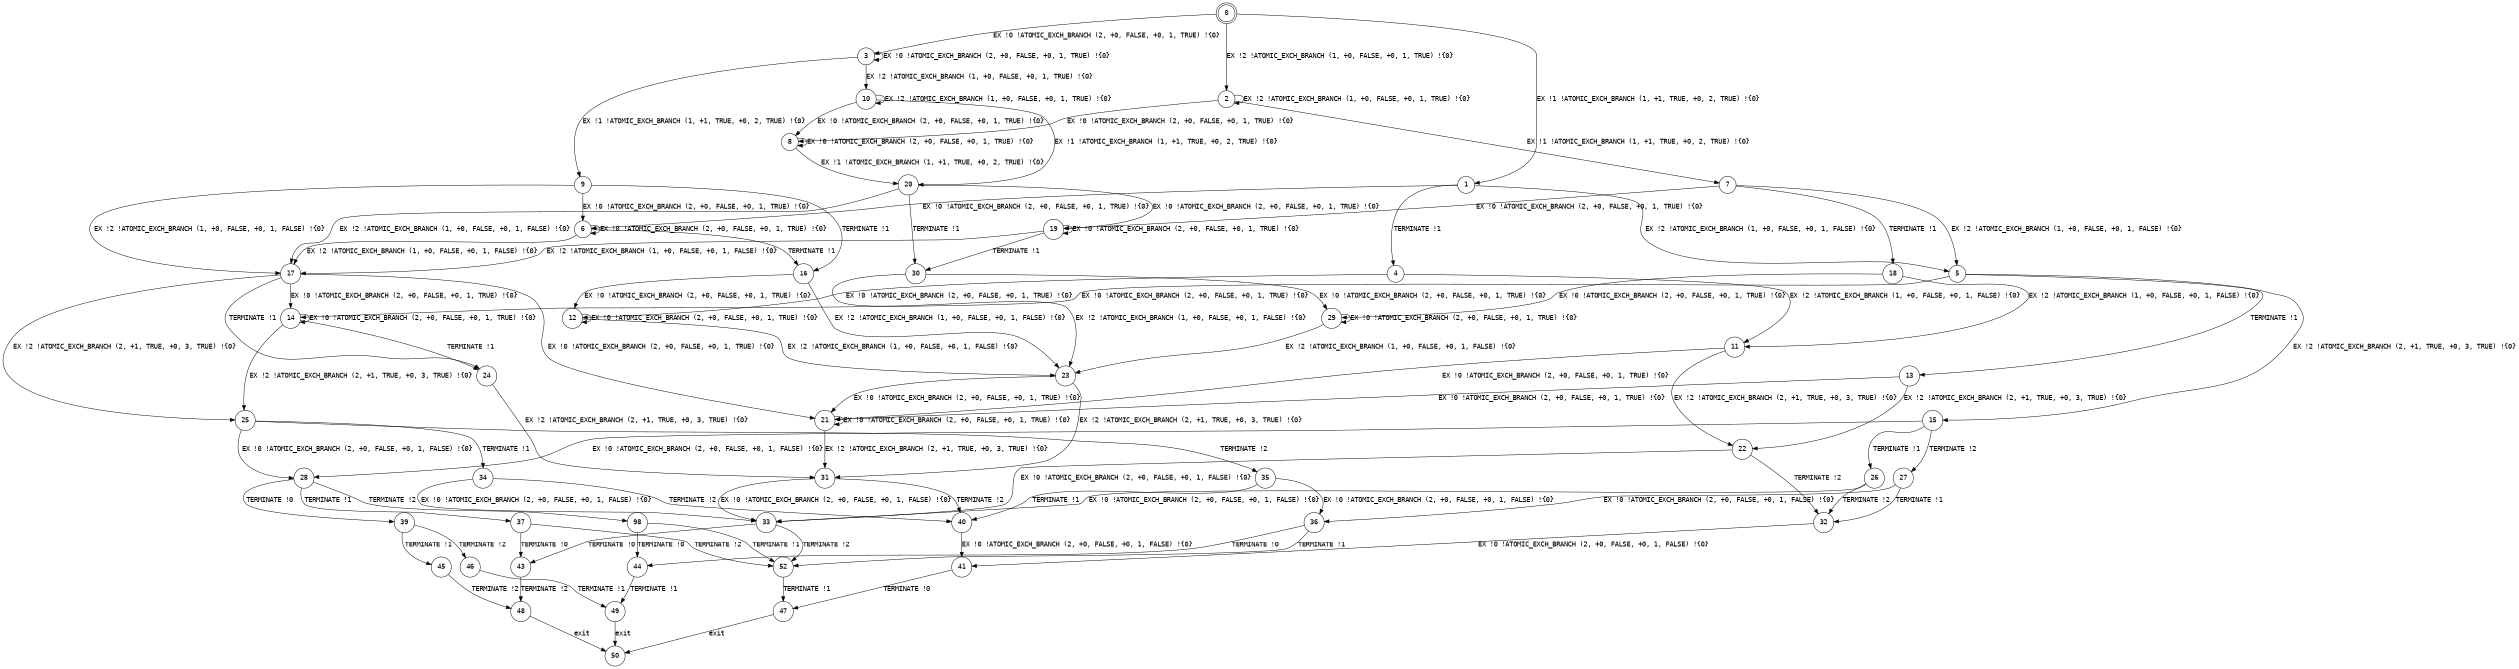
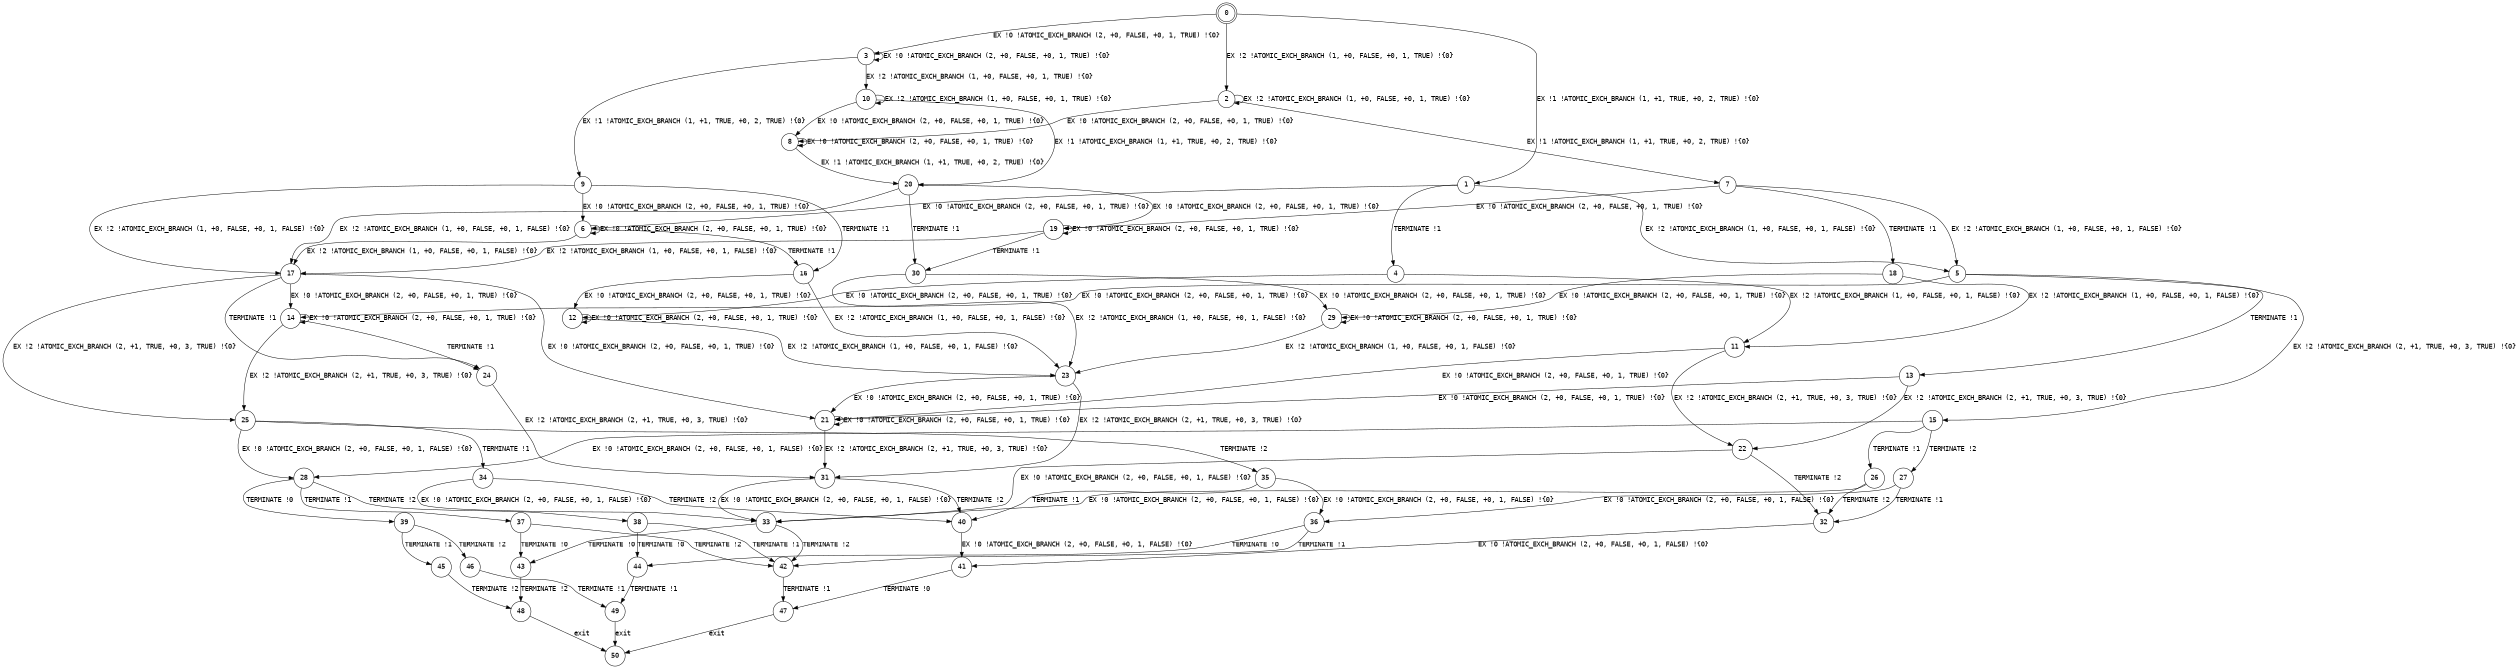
node "98": label "98" -> "38"
node "52": label "52" -> "42"
